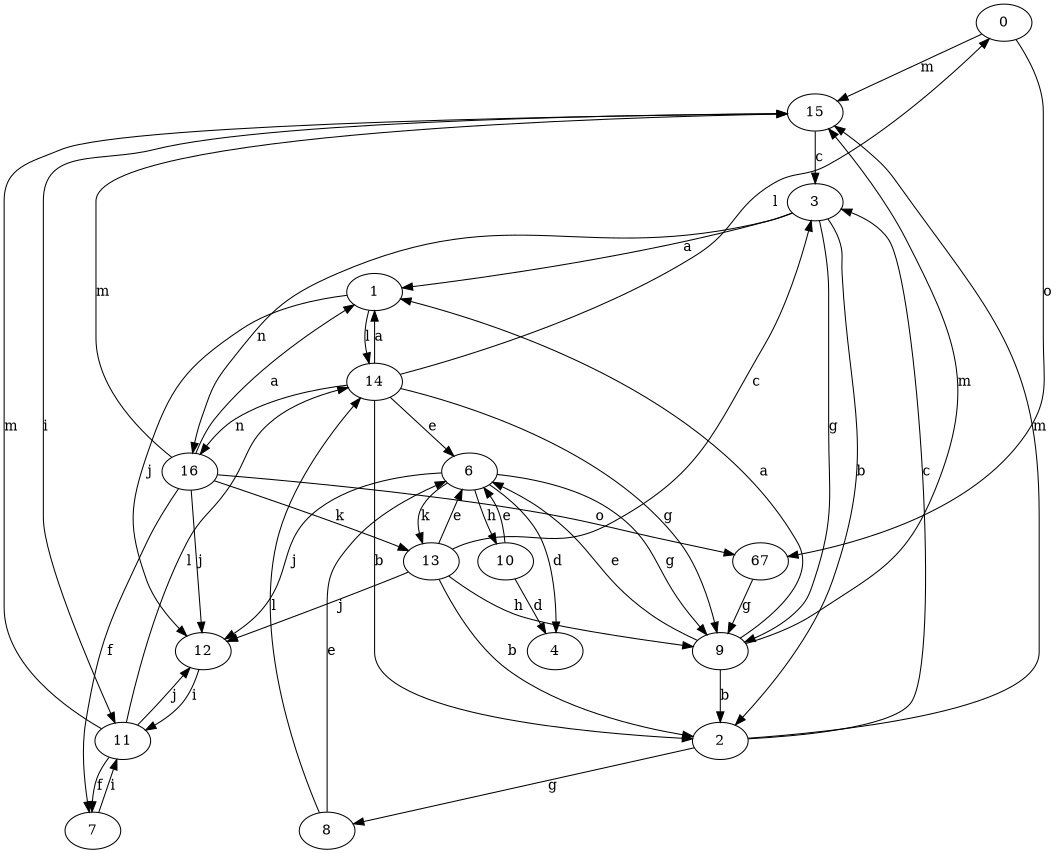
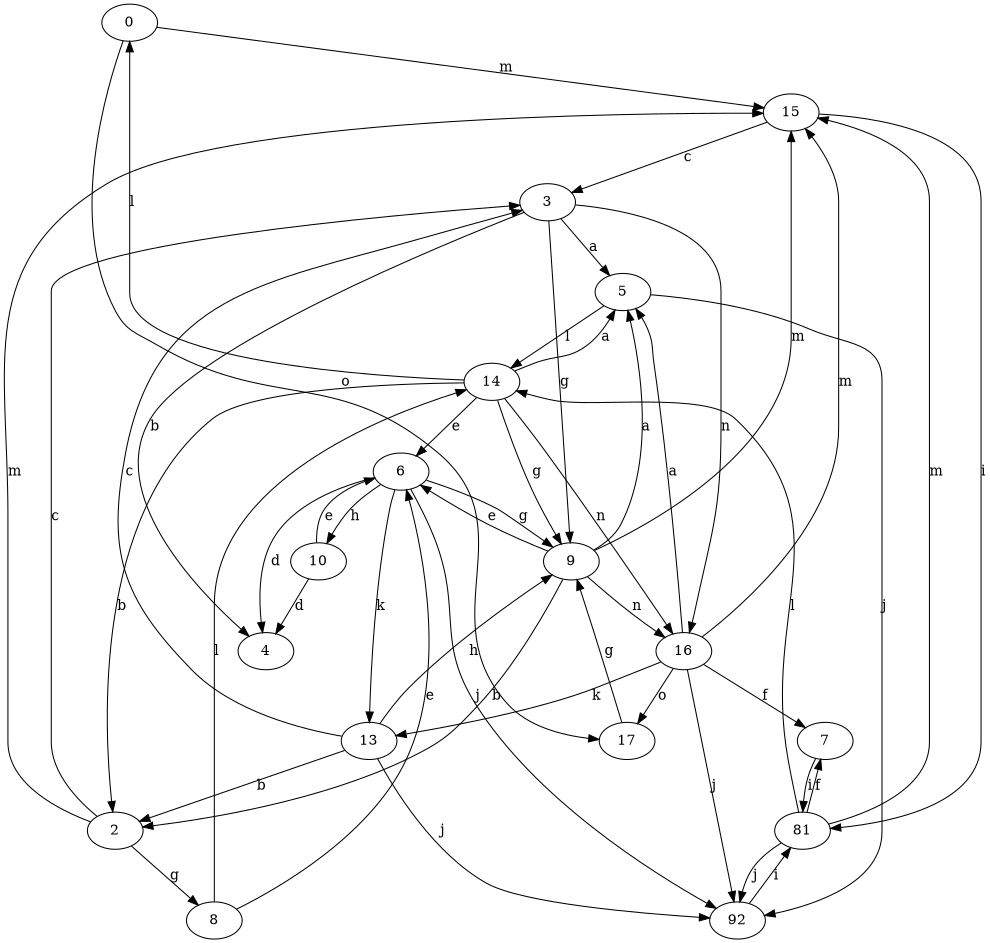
node "1": label "1" -> "5"
edge "3" -> "2": now "3" -> "4"
edge "13" -> "6": removed, label "e"
node "67": label "67" -> "17"
edge "9" -> "16": added, label "n"
node "12": label "12" -> "92"
node "11": label "11" -> "81"
